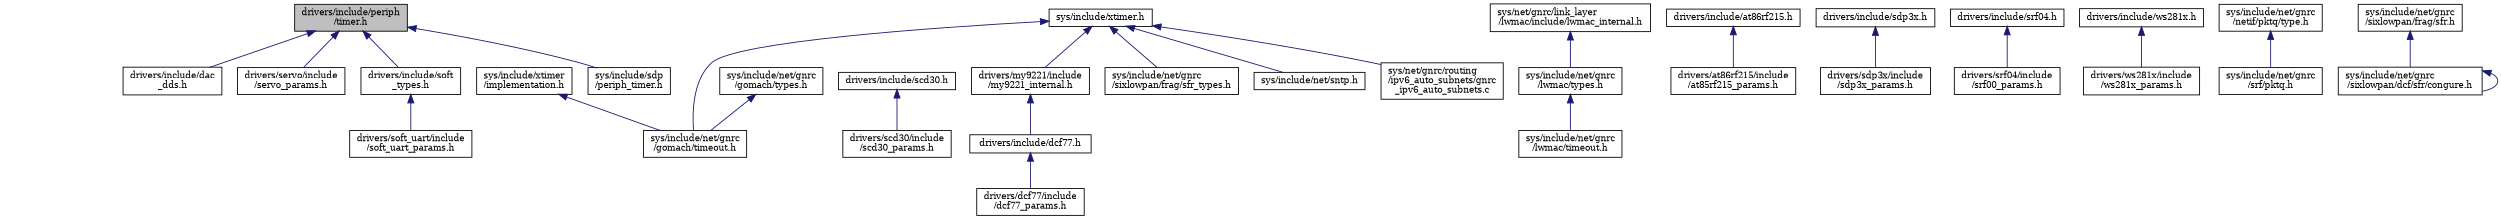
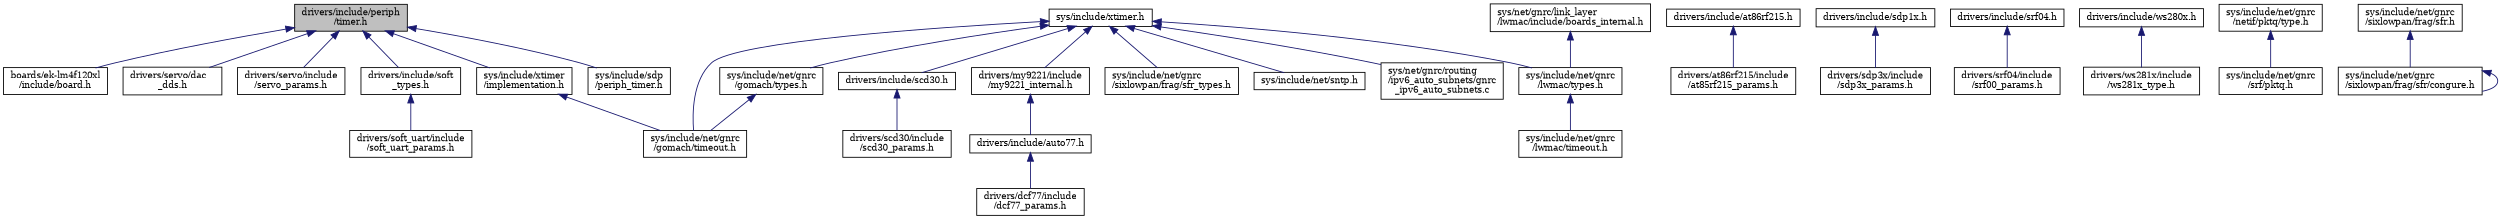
node "sys/net/gnrc/link_layer /lwmac/include/lwmac_internal.h": label "sys/net/gnrc/link_layer /lwmac/include/lwmac_internal.h" -> "sys/net/gnrc/link_layer /lwmac/include/boards_internal.h"
node "drivers/include/sdp3x.h": label "drivers/include/sdp3x.h" -> "drivers/include/sdp1x.h"
node "drivers/include/ws281x.h": label "drivers/include/ws281x.h" -> "drivers/include/ws280x.h"
edge "sys/include/net/gnrc /lwmac/types.h" -> "sys/include/xtimer.h": added
edge "sys/include/net/gnrc /gomach/types.h" -> "sys/include/xtimer.h": added
edge "sys/include/xtimer /implementation.h" -> "drivers/include/periph /timer.h": added
edge "drivers/include/scd30.h" -> "sys/include/xtimer.h": added
node "boards/ek-lm4f120xl /include/board.h": added
node "drivers/include/dac _dds.h": label "drivers/include/dac _dds.h" -> "drivers/servo/dac _dds.h"
node "drivers/ws281x/include /ws281x_params.h": label "drivers/ws281x/include /ws281x_params.h" -> "drivers/ws281x/include /ws281x_type.h"
node "sys/include/net/gnrc /sixlowpan/dcf/sfr/congure.h": label "sys/include/net/gnrc /sixlowpan/dcf/sfr/congure.h" -> "sys/include/net/gnrc /sixlowpan/frag/sfr/congure.h"
node "drivers/include/dcf77.h": label "drivers/include/dcf77.h" -> "drivers/include/auto77.h"
